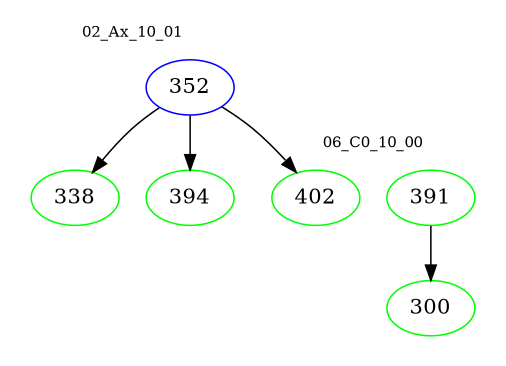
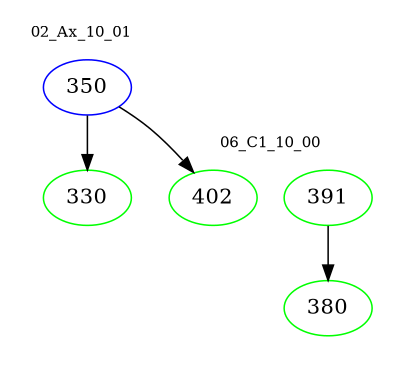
node "352": label "352" -> "350"
cluster "06_C0_10_00": label "06_C0_10_00" -> "06_C1_10_00"
node "338": label "338" -> "330"
node "394": removed
node "300": label "300" -> "380"
